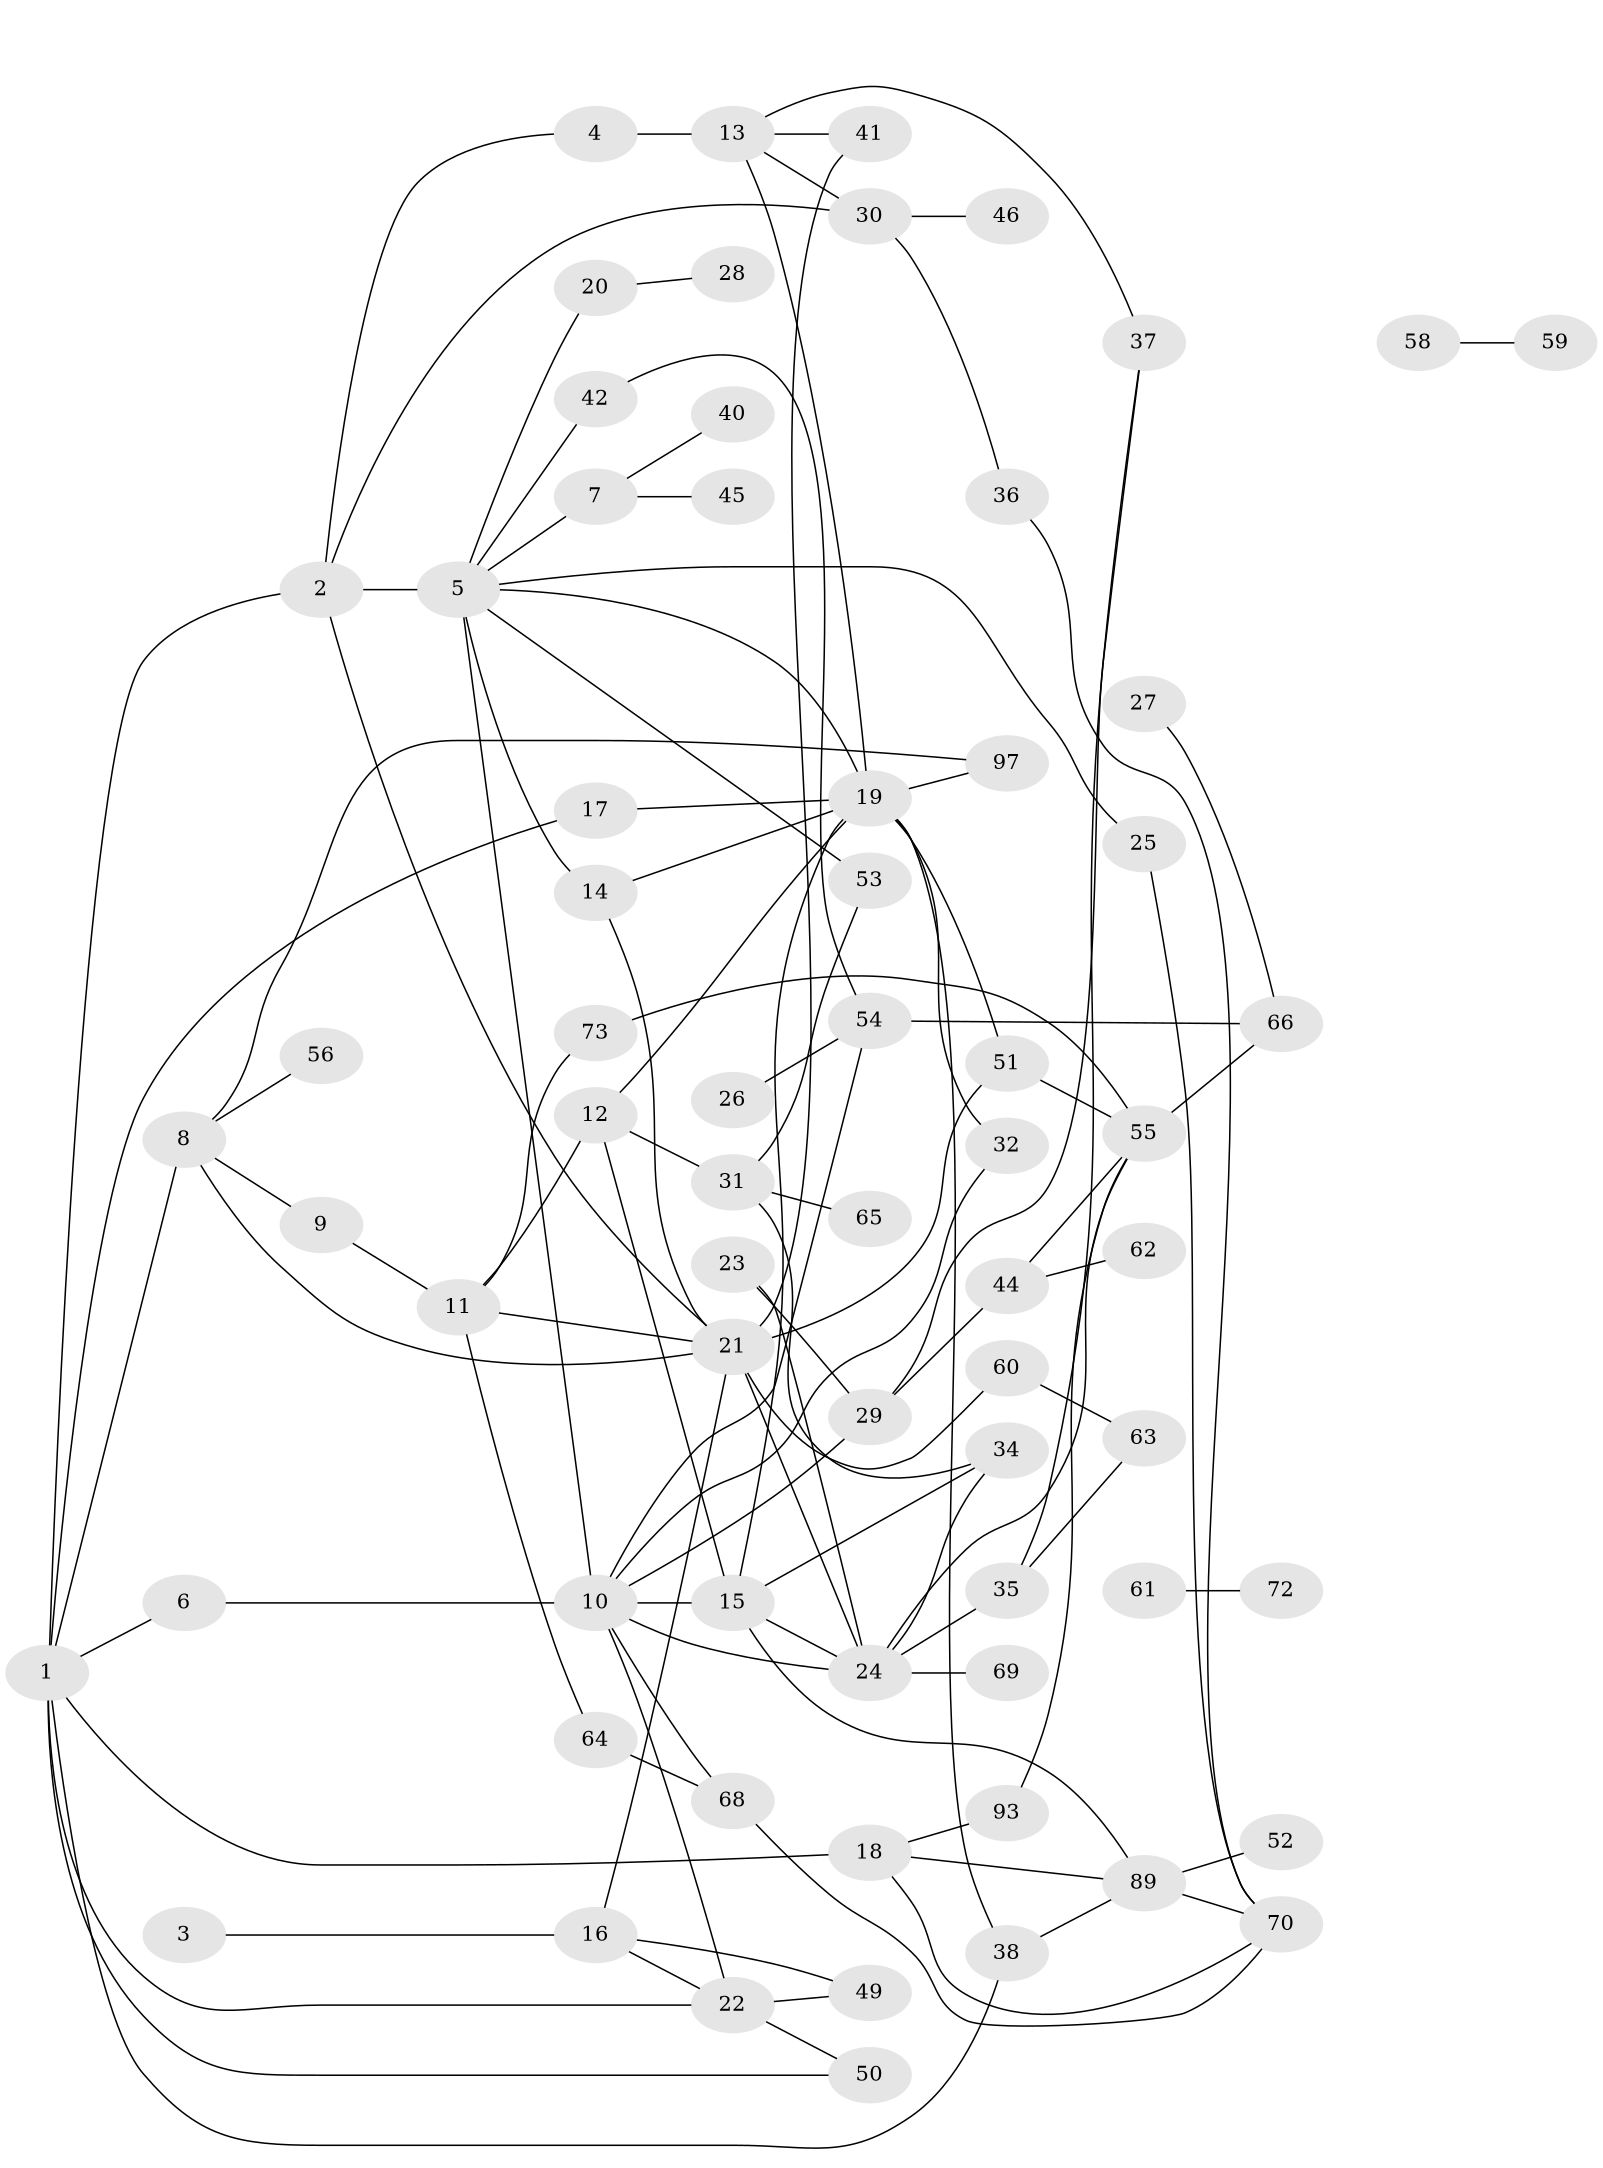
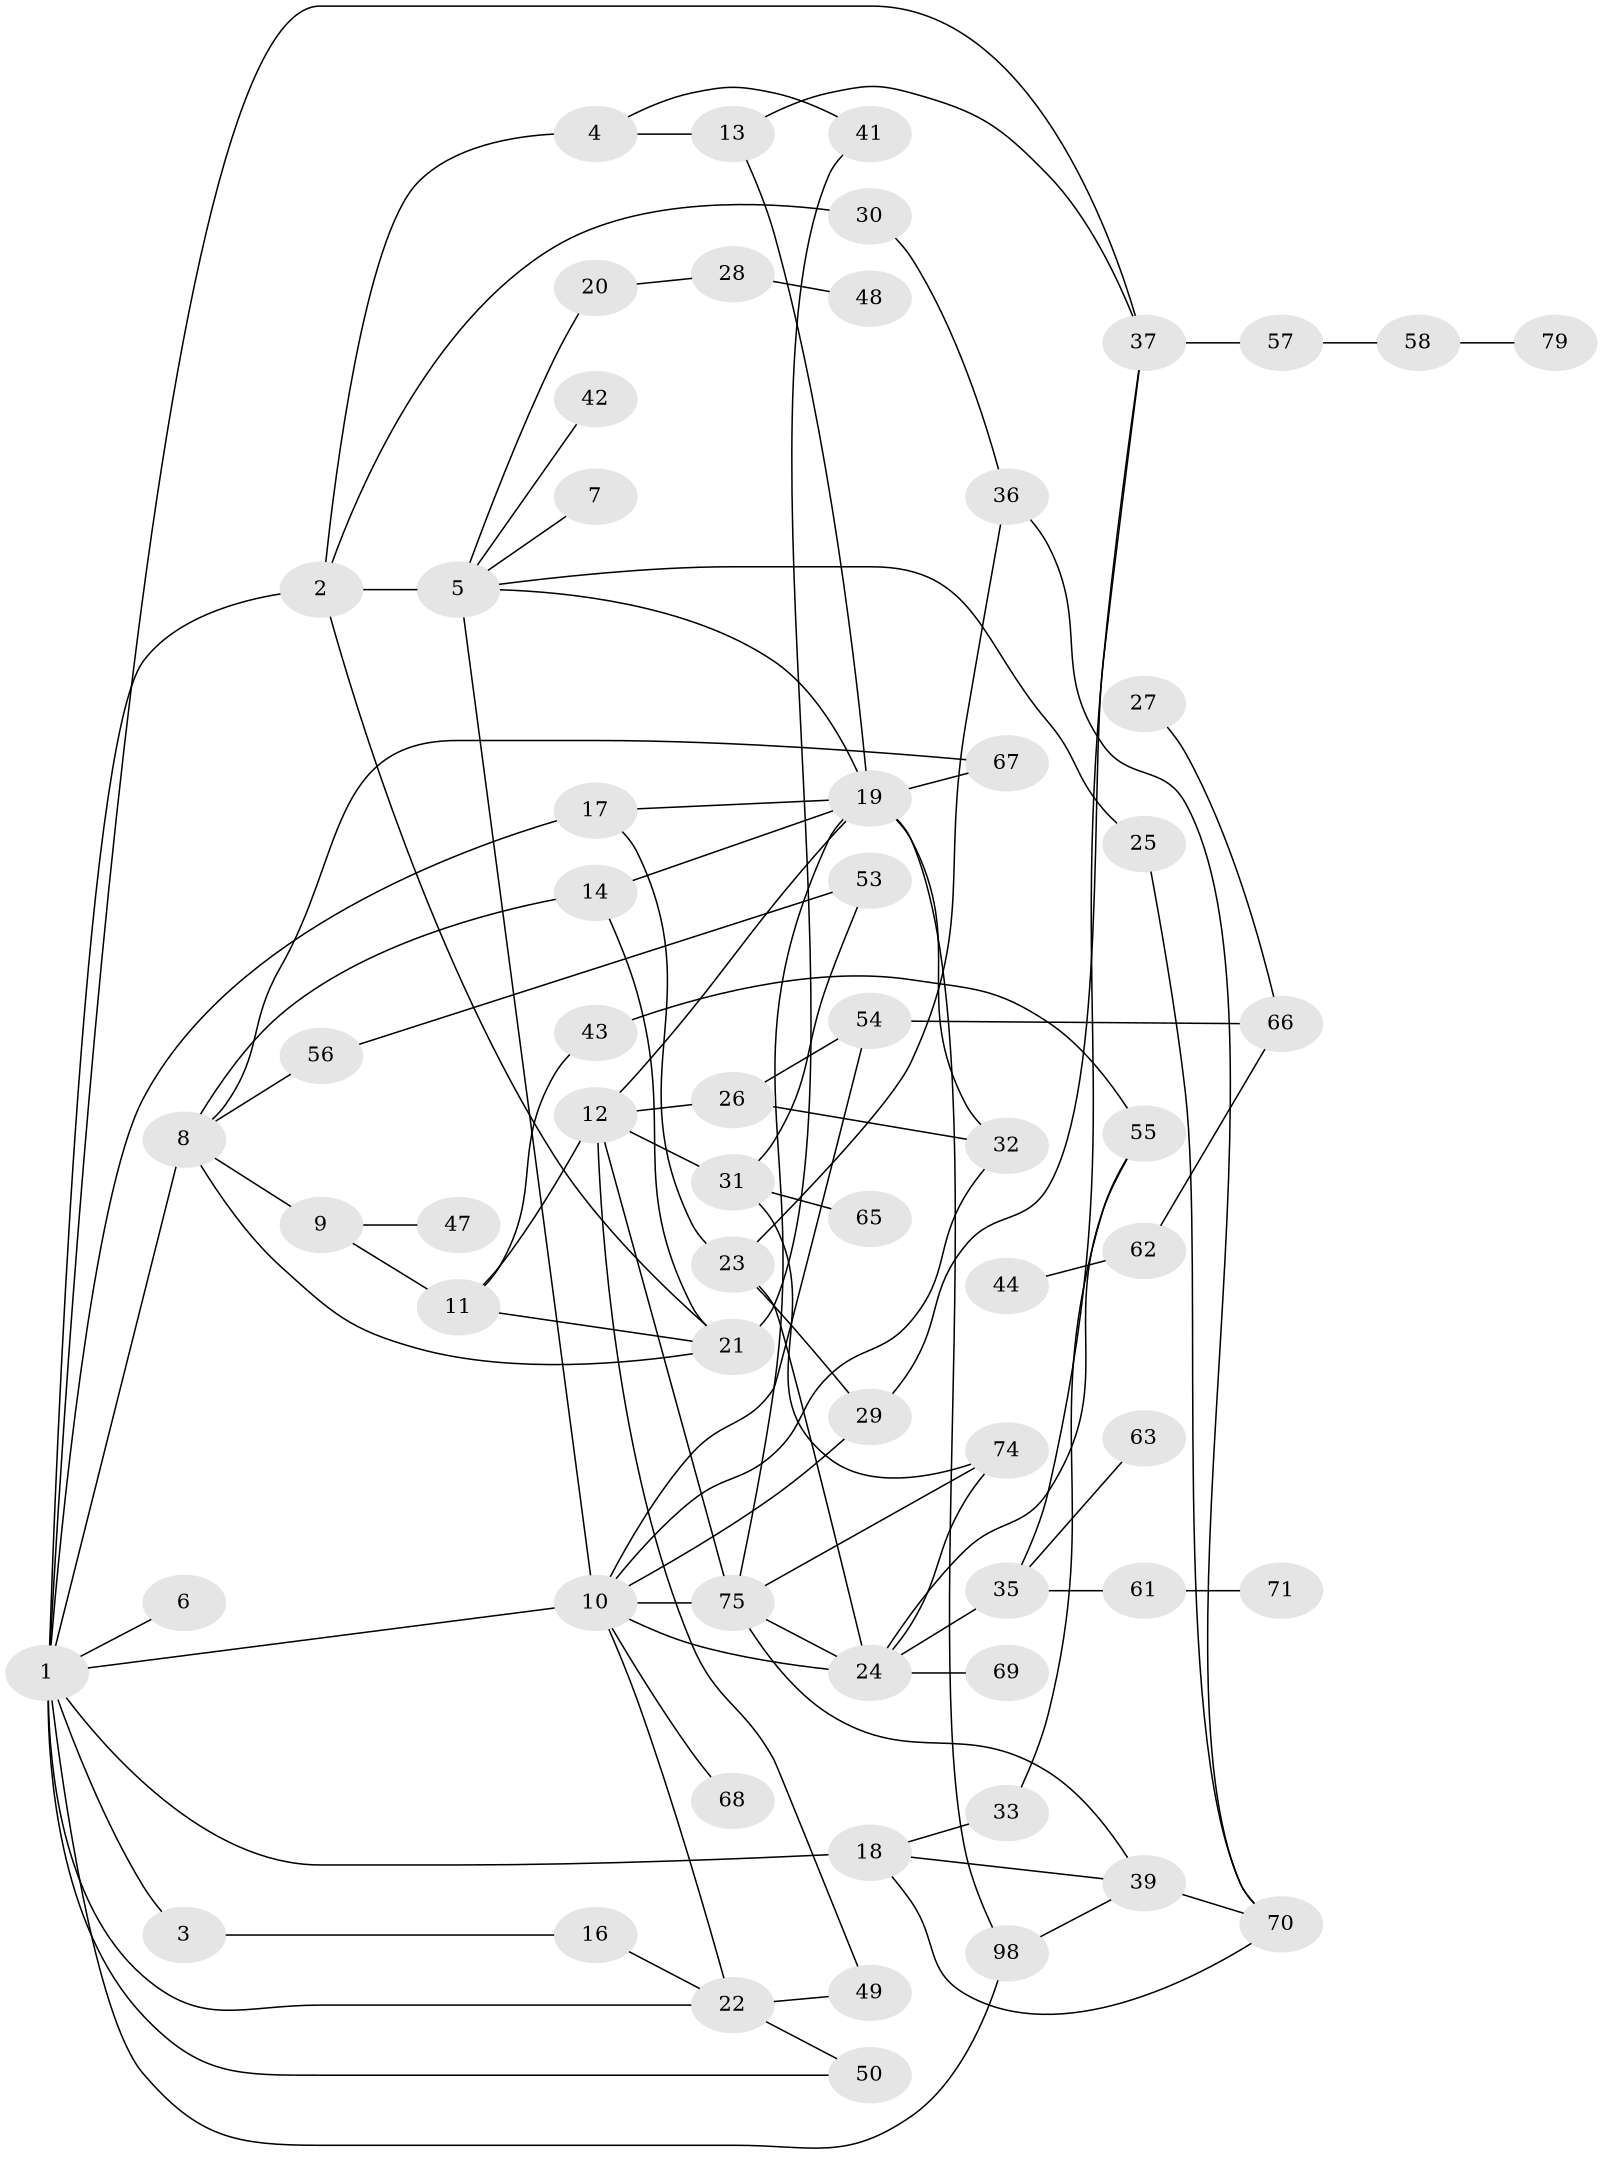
edge "13" -- "41": now "4" -- "41"
edge "13" -- "30": removed
node "46": removed
node "48": added
edge "37" -- "1": added
node "57": added
node "59": label "59" -> "79"
node "40": removed
node "45": removed
edge "42" -- "54": removed
edge "5" -- "53": now "56" -- "53"
edge "5" -- "14": now "8" -- "14"
node "97": label "97" -> "67"
edge "36" -- "23": added
edge "17" -- "23": added
node "73": label "73" -> "43"
node "51": removed
edge "66" -- "55": now "66" -- "62"
edge "26" -- "12": added
edge "26" -- "32": added
edge "55" -- "44": removed
node "47": added
edge "44" -- "29": removed
node "60": removed
node "34": label "34" -> "74"
edge "21" -- "24": removed
edge "35" -- "61": added
node "72": label "72" -> "71"
edge "6" -- "10": now "1" -- "10"
node "15": label "15" -> "75"
edge "21" -- "16": removed
node "64": removed
edge "1" -- "3": added
node "93": label "93" -> "33"
node "52": removed
node "89": label "89" -> "39"
node "38": label "38" -> "98"
edge "16" -- "49": now "12" -- "49"
edge "68" -- "70": removed
